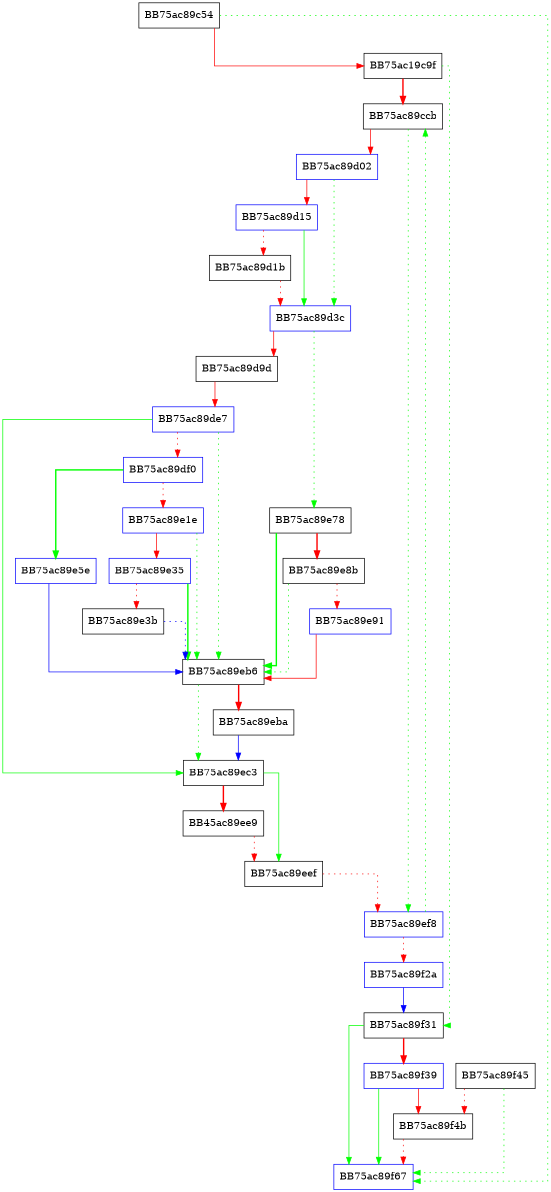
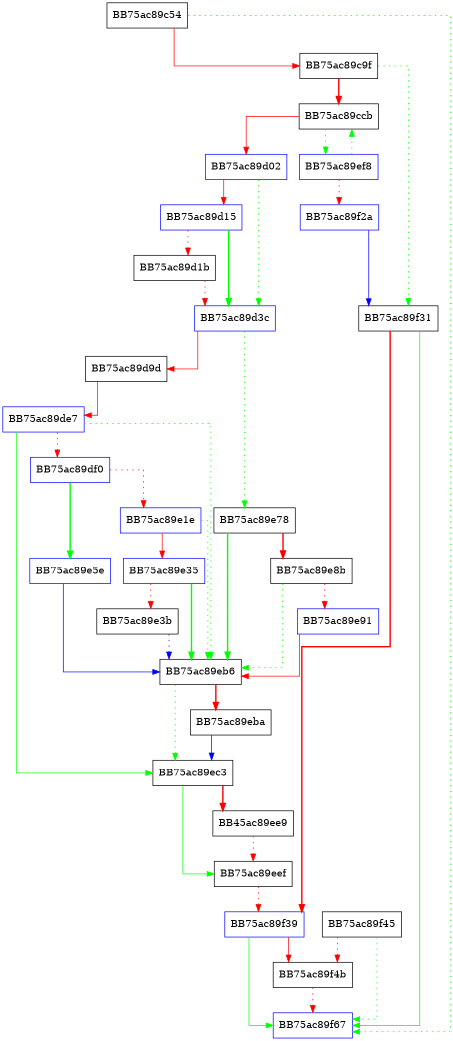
node "BB75ac19c9f": label "BB75ac19c9f" -> "BB75ac89c9f"
edge "BB75ac89d15" -> "BB75ac89d3c": style solid -> bold
edge "BB75ac89eef" -> "BB75ac89ef8": now "BB75ac89eef" -> "BB75ac89f39"
